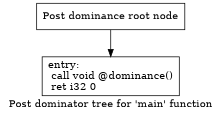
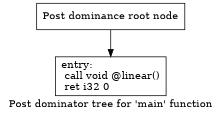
node "entry:": text "call void @dominance()" -> "call void @linear()"
